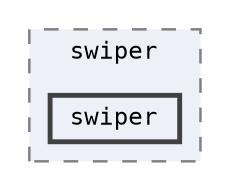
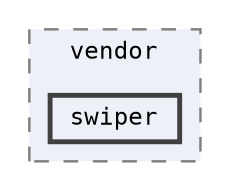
cluster "swiper": label "swiper" -> "vendor"
